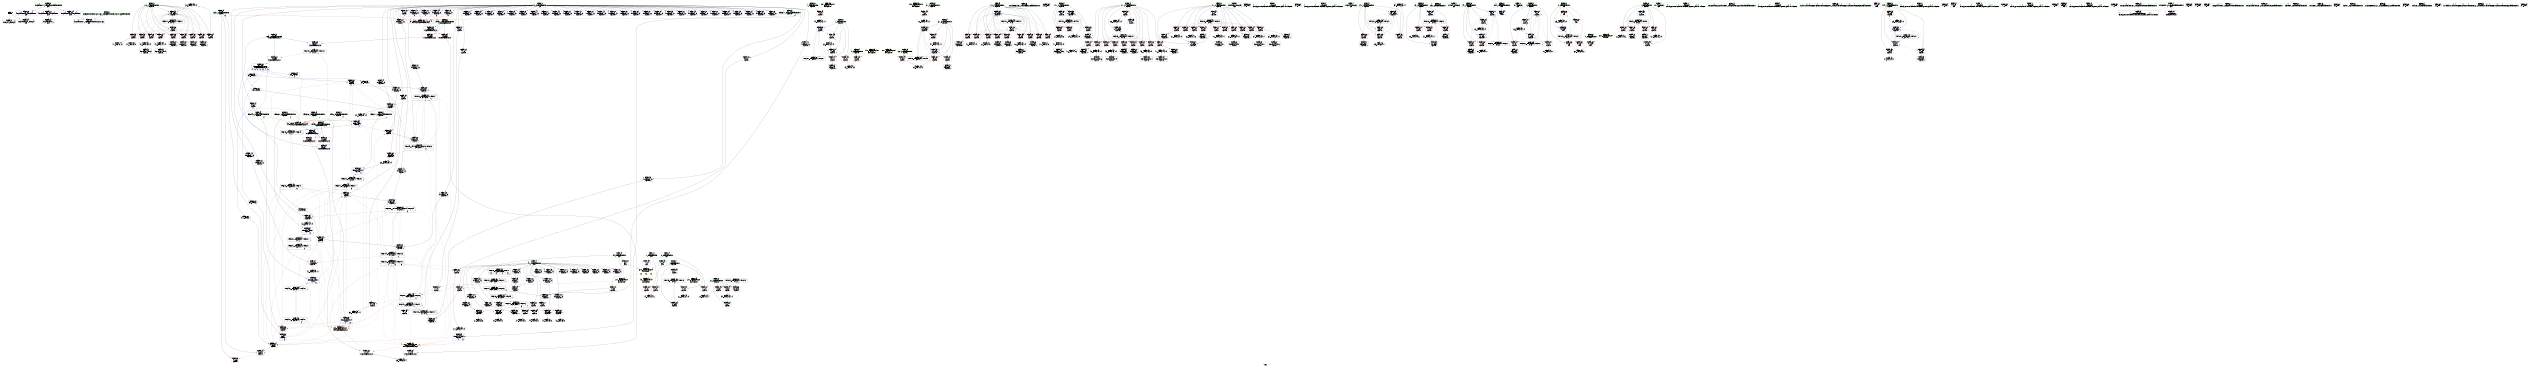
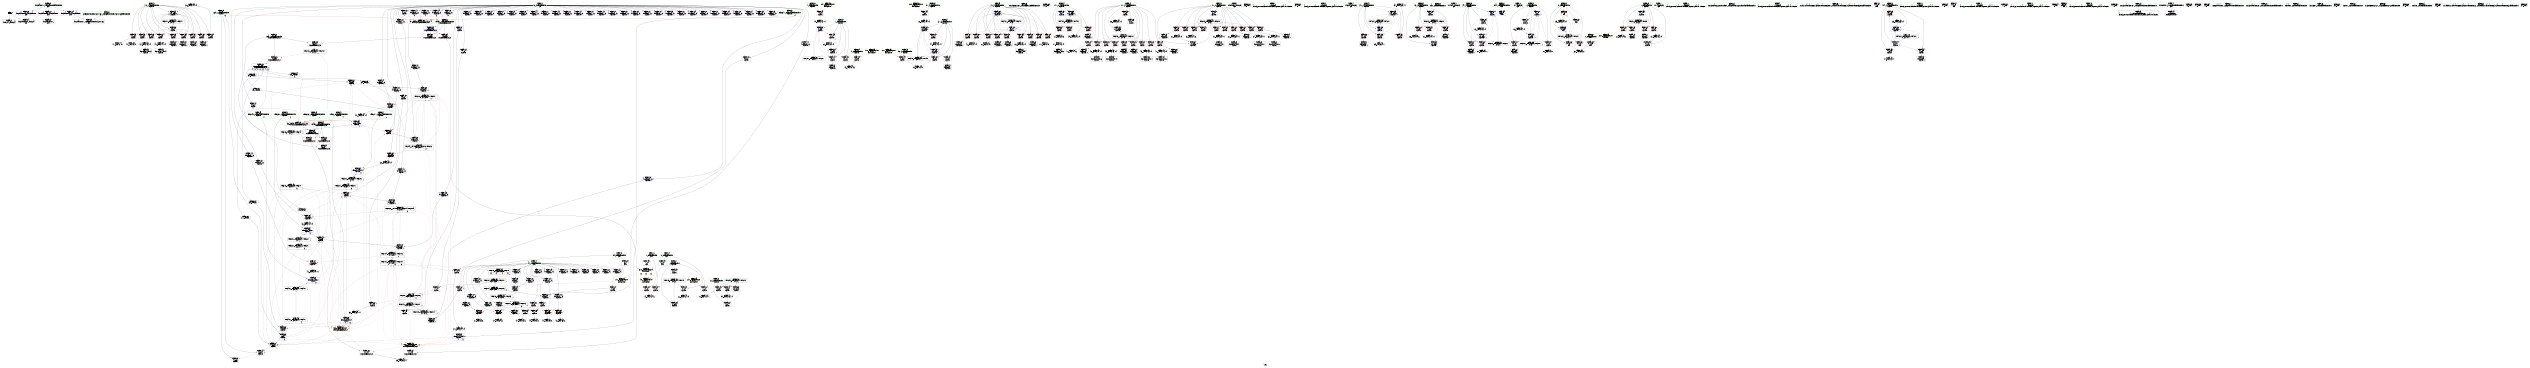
node "NodeID: 77": removed
